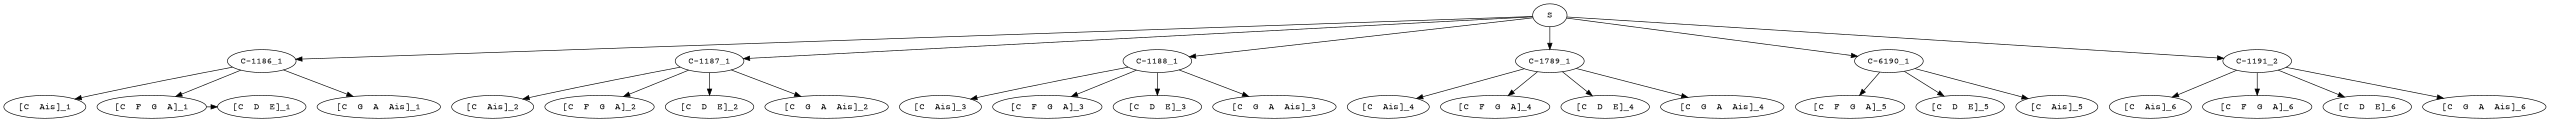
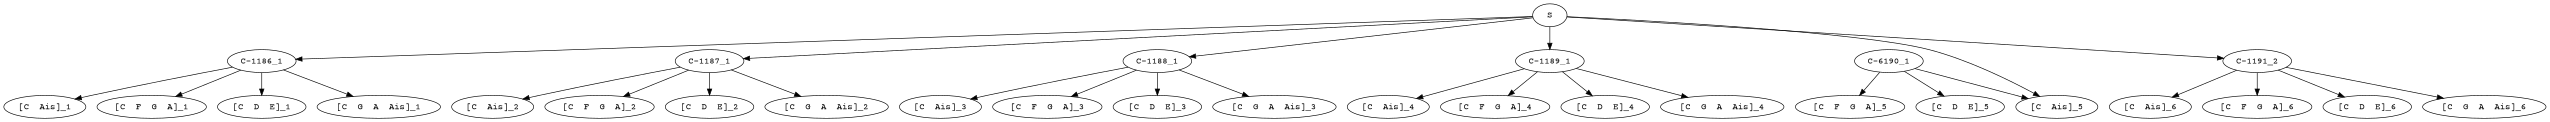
edge "S" -> "C-6190_1": now "S" -> "[C  Ais]_5"
node "C-1789_1": label "C-1789_1" -> "C-1189_1"
edge "[C  F  G  A]_1" -> "[C  D  E]_1": now "C-1186_1" -> "[C  D  E]_1"
